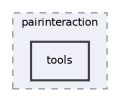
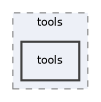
cluster "pairinteraction": label "pairinteraction" -> "tools"
